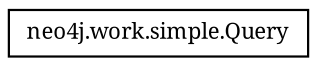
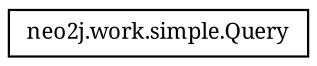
node "neo4j.work.simple.Query": label "neo4j.work.simple.Query" -> "neo2j.work.simple.Query"
